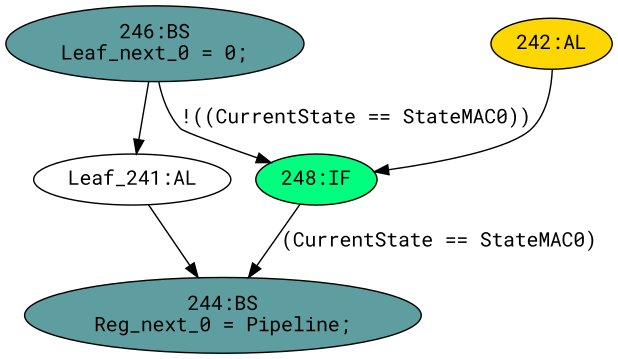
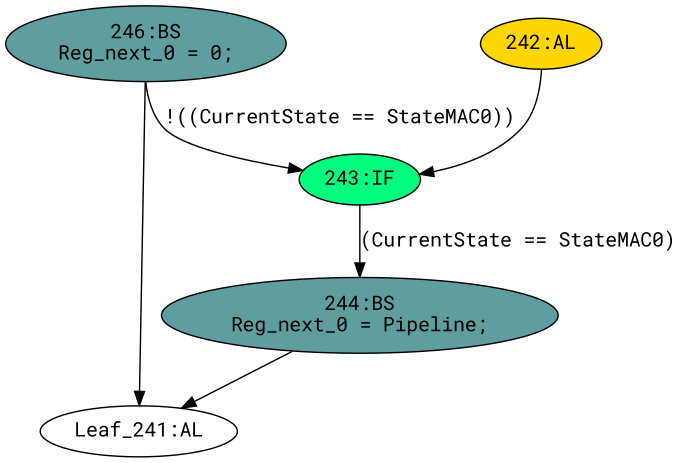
node "246:BS Leaf_next_0 = 0;": label "246:BS Leaf_next_0 = 0;" -> "246:BS Reg_next_0 = 0;"
node "248:IF": label "248:IF" -> "243:IF"
edge "Leaf_241:AL" -> "244:BS Reg_next_0 = Pipeline;": reversed
